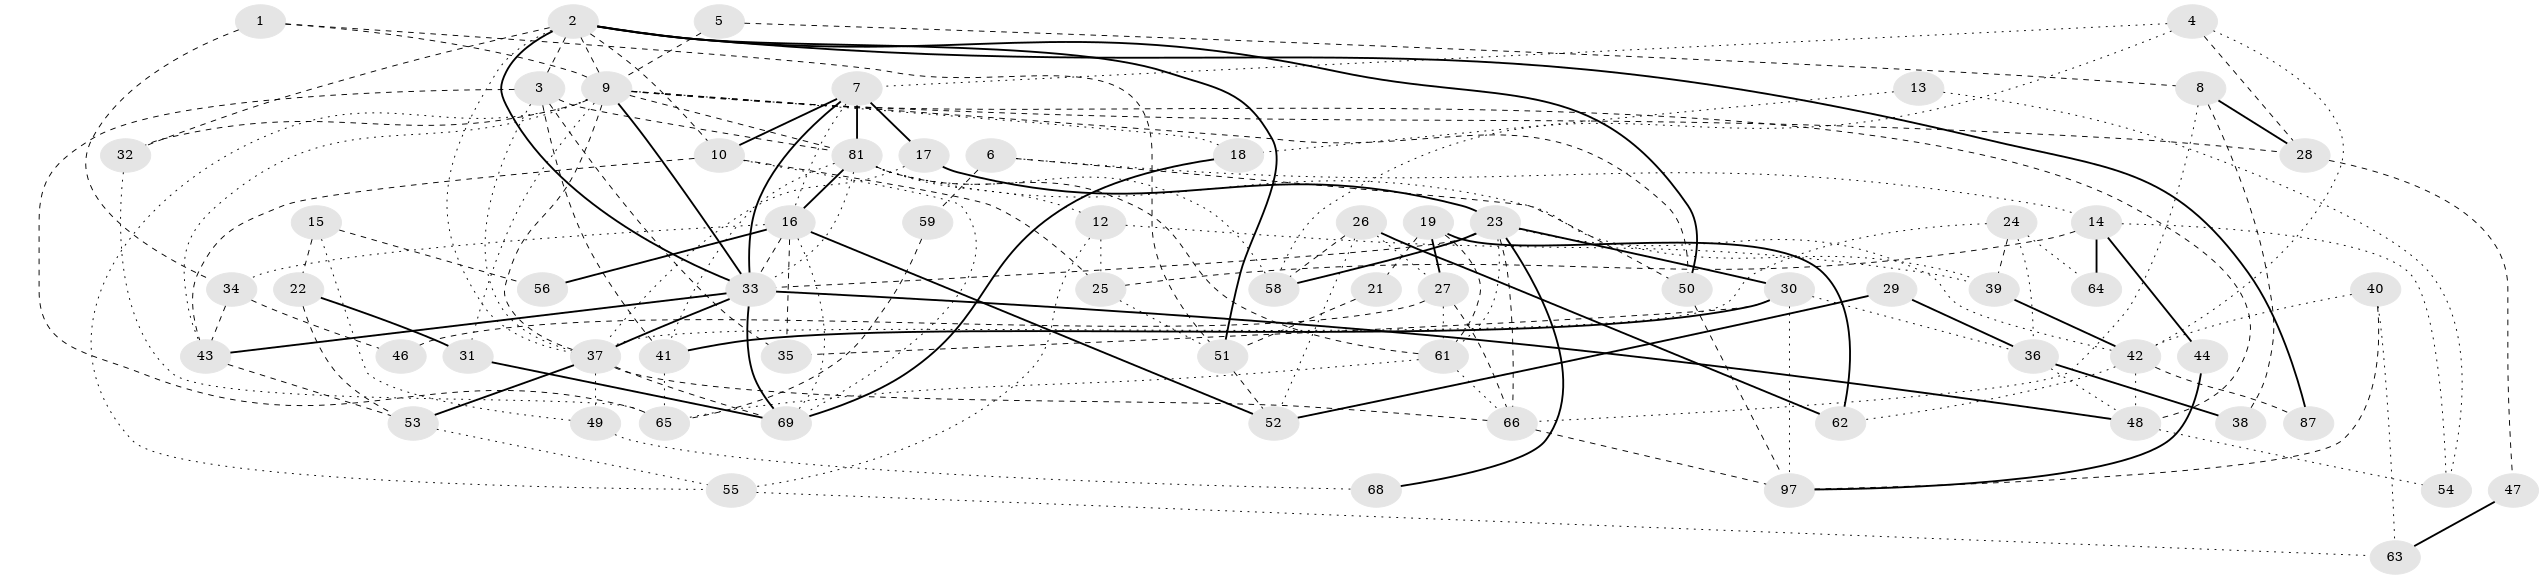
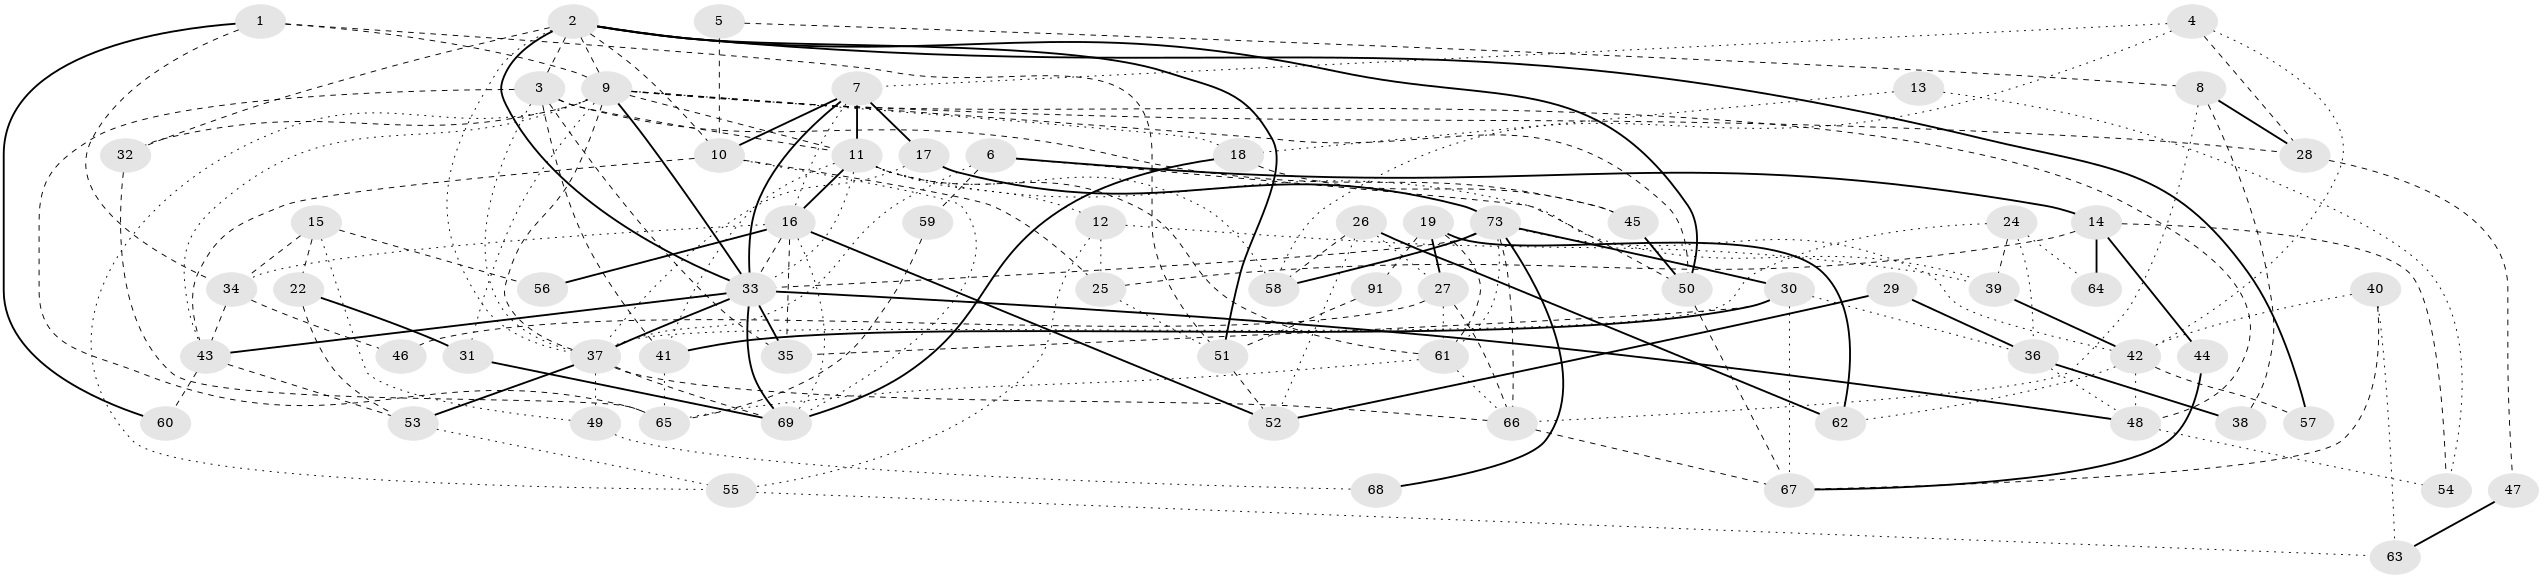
edge "5" -- "9": now "5" -- "10"
node "81": label "81" -> "11"
edge "6" -- "14": style dotted -> bold
node "23": label "23" -> "73"
node "45": added
edge "14" -- "54": style dotted -> dashed
edge "15" -- "34": added
edge "6" -- "37": added
node "21": label "21" -> "91"
edge "33" -- "35": added
edge "32" -- "65": style dotted -> dashed
node "60": added
node "87": label "87" -> "57"
node "97": label "97" -> "67"
